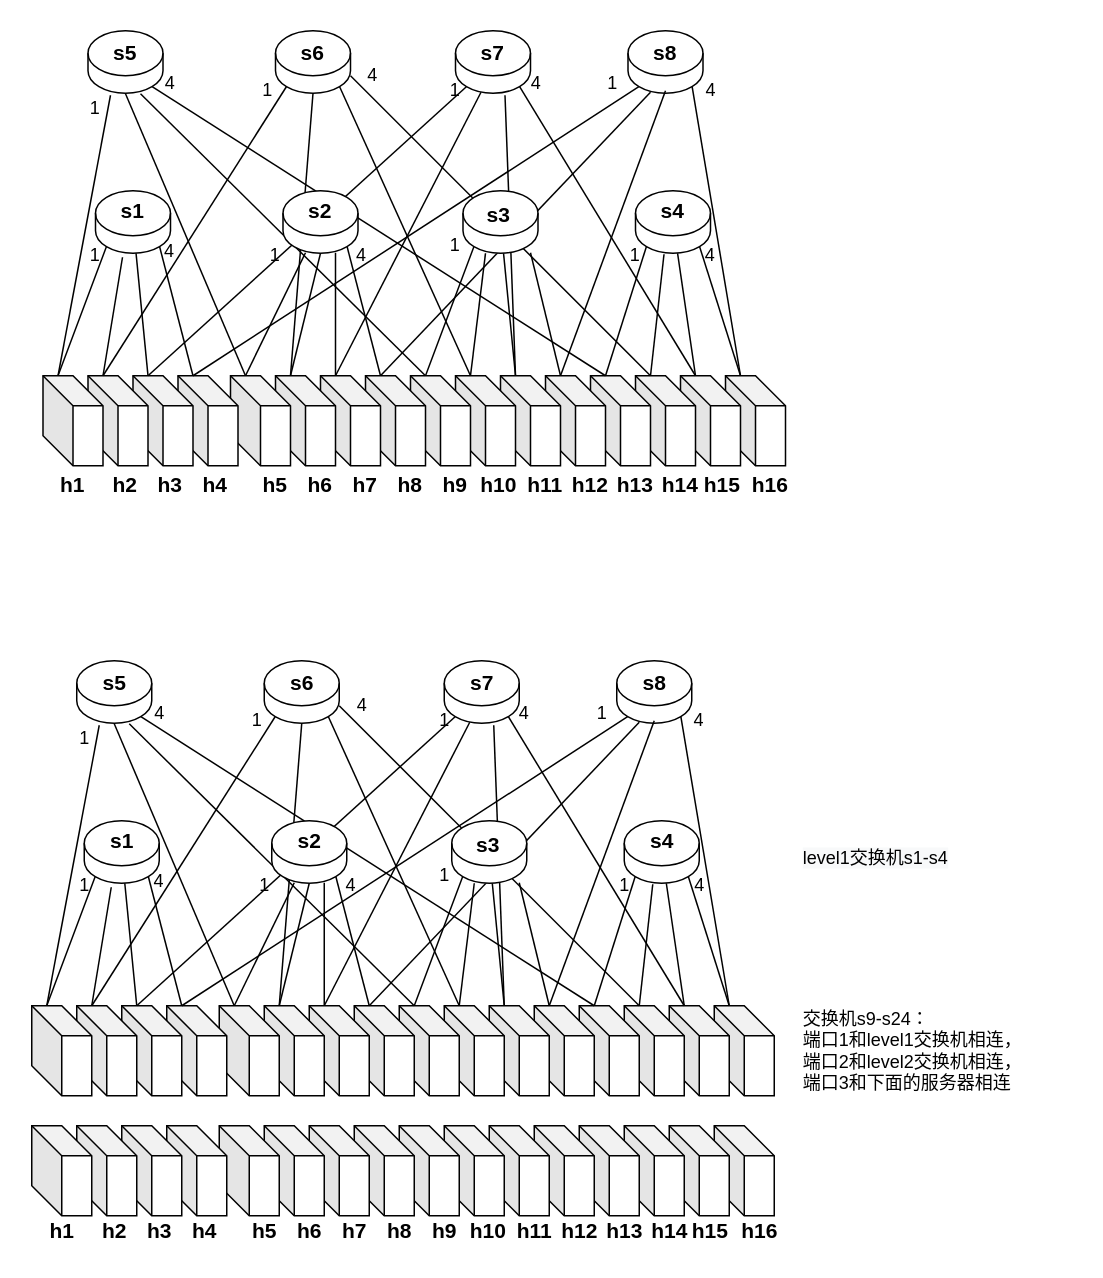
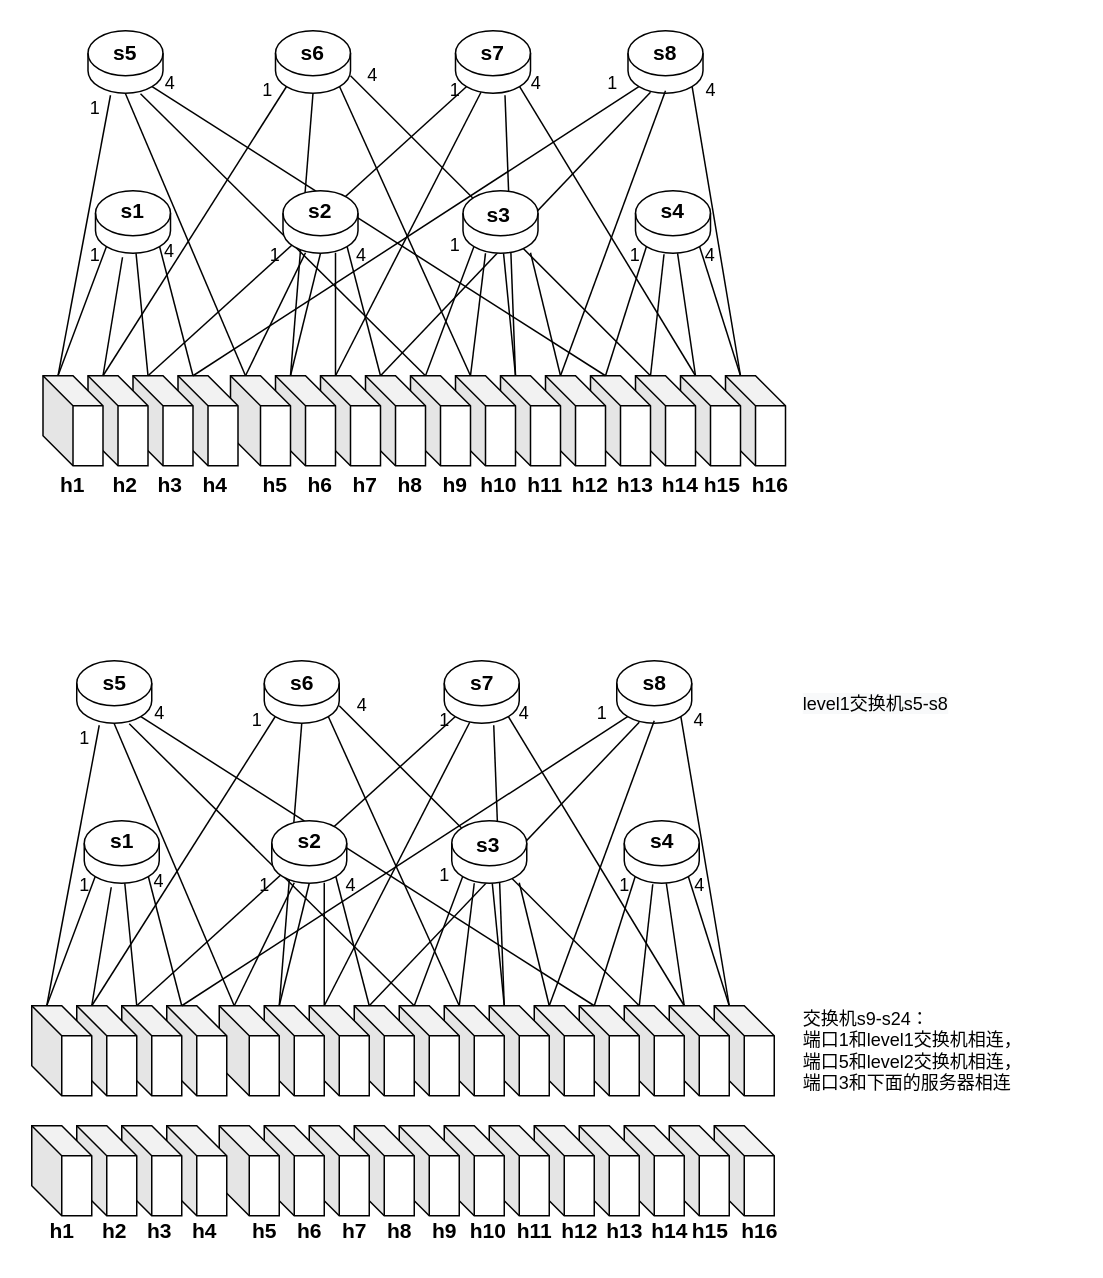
node "level1交换机s5-s8": added
node "level1交换机s1-s4": removed
node "交换机s9-s24： 端口1和level1交换机相连， 端口2和level2交换机相连， 端口3和下面的服务器相连": label "交换机s9-s24： 端口1和level1交换机相连， 端口2和level2交换机相连， 端口3和下面的服务器相连" -> "交换机s9-s24： 端口1和level1交换机相连， 端口5和level2交换机相连， 端口3和下面的服务器相连"
